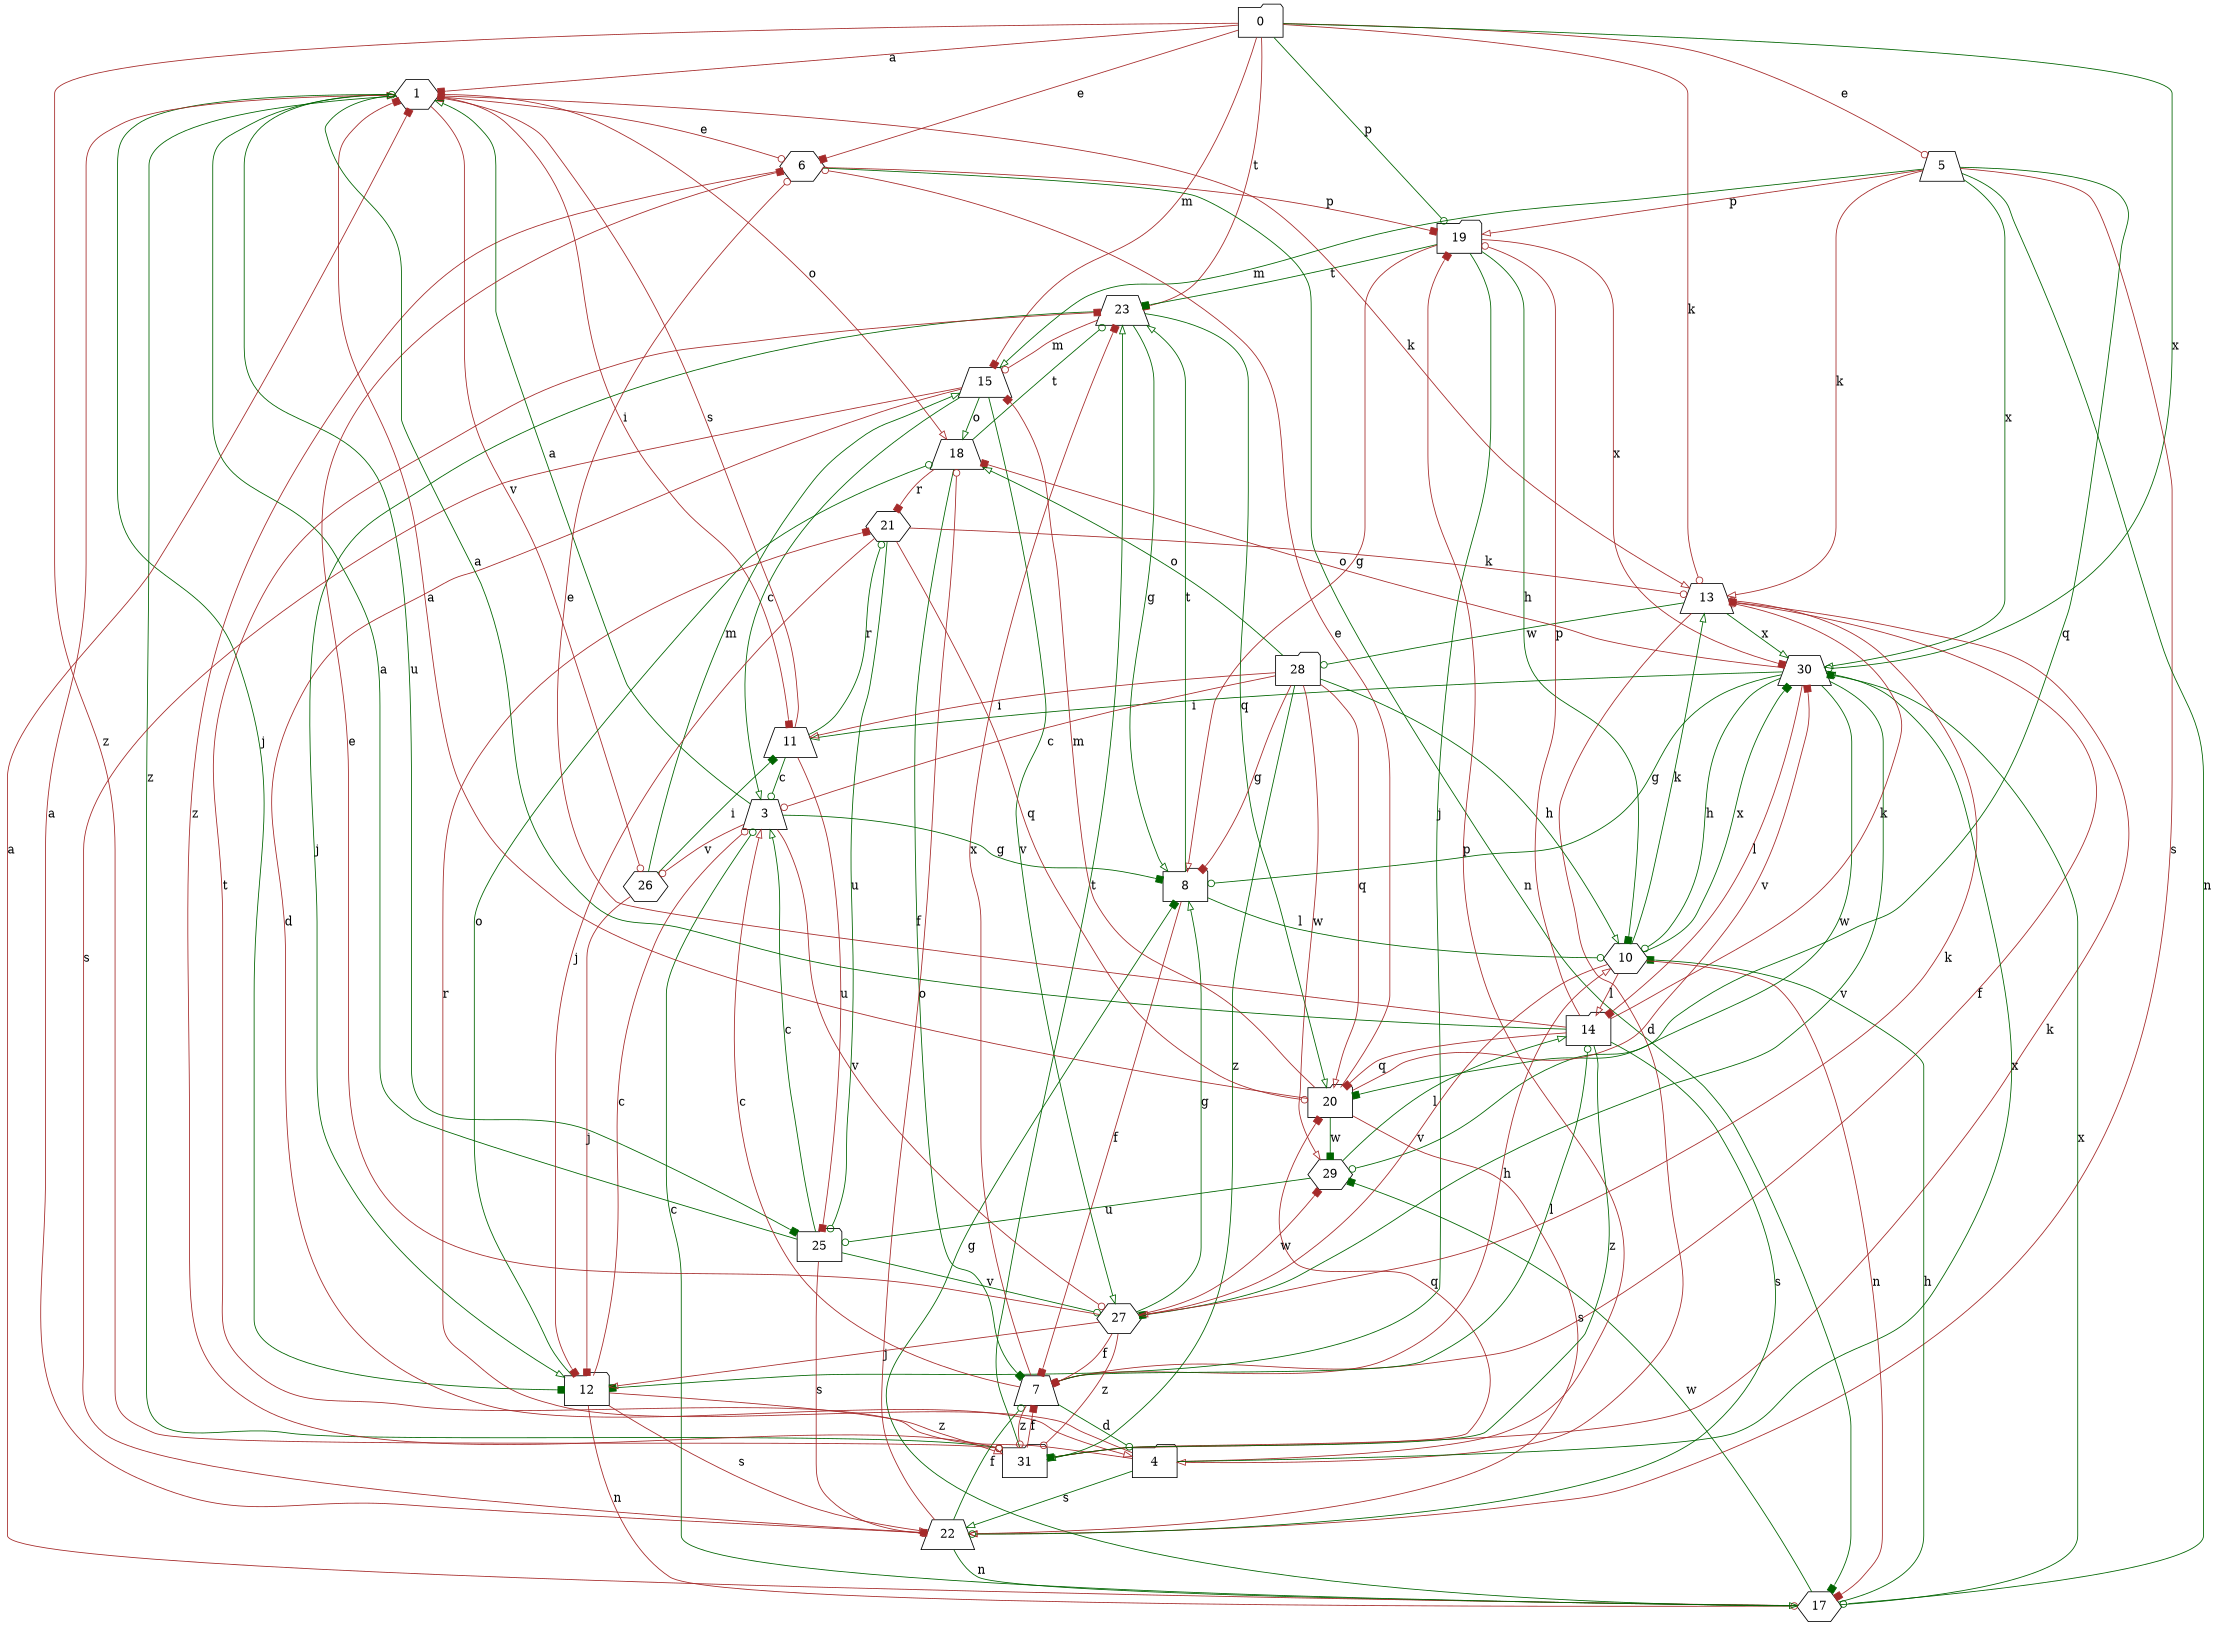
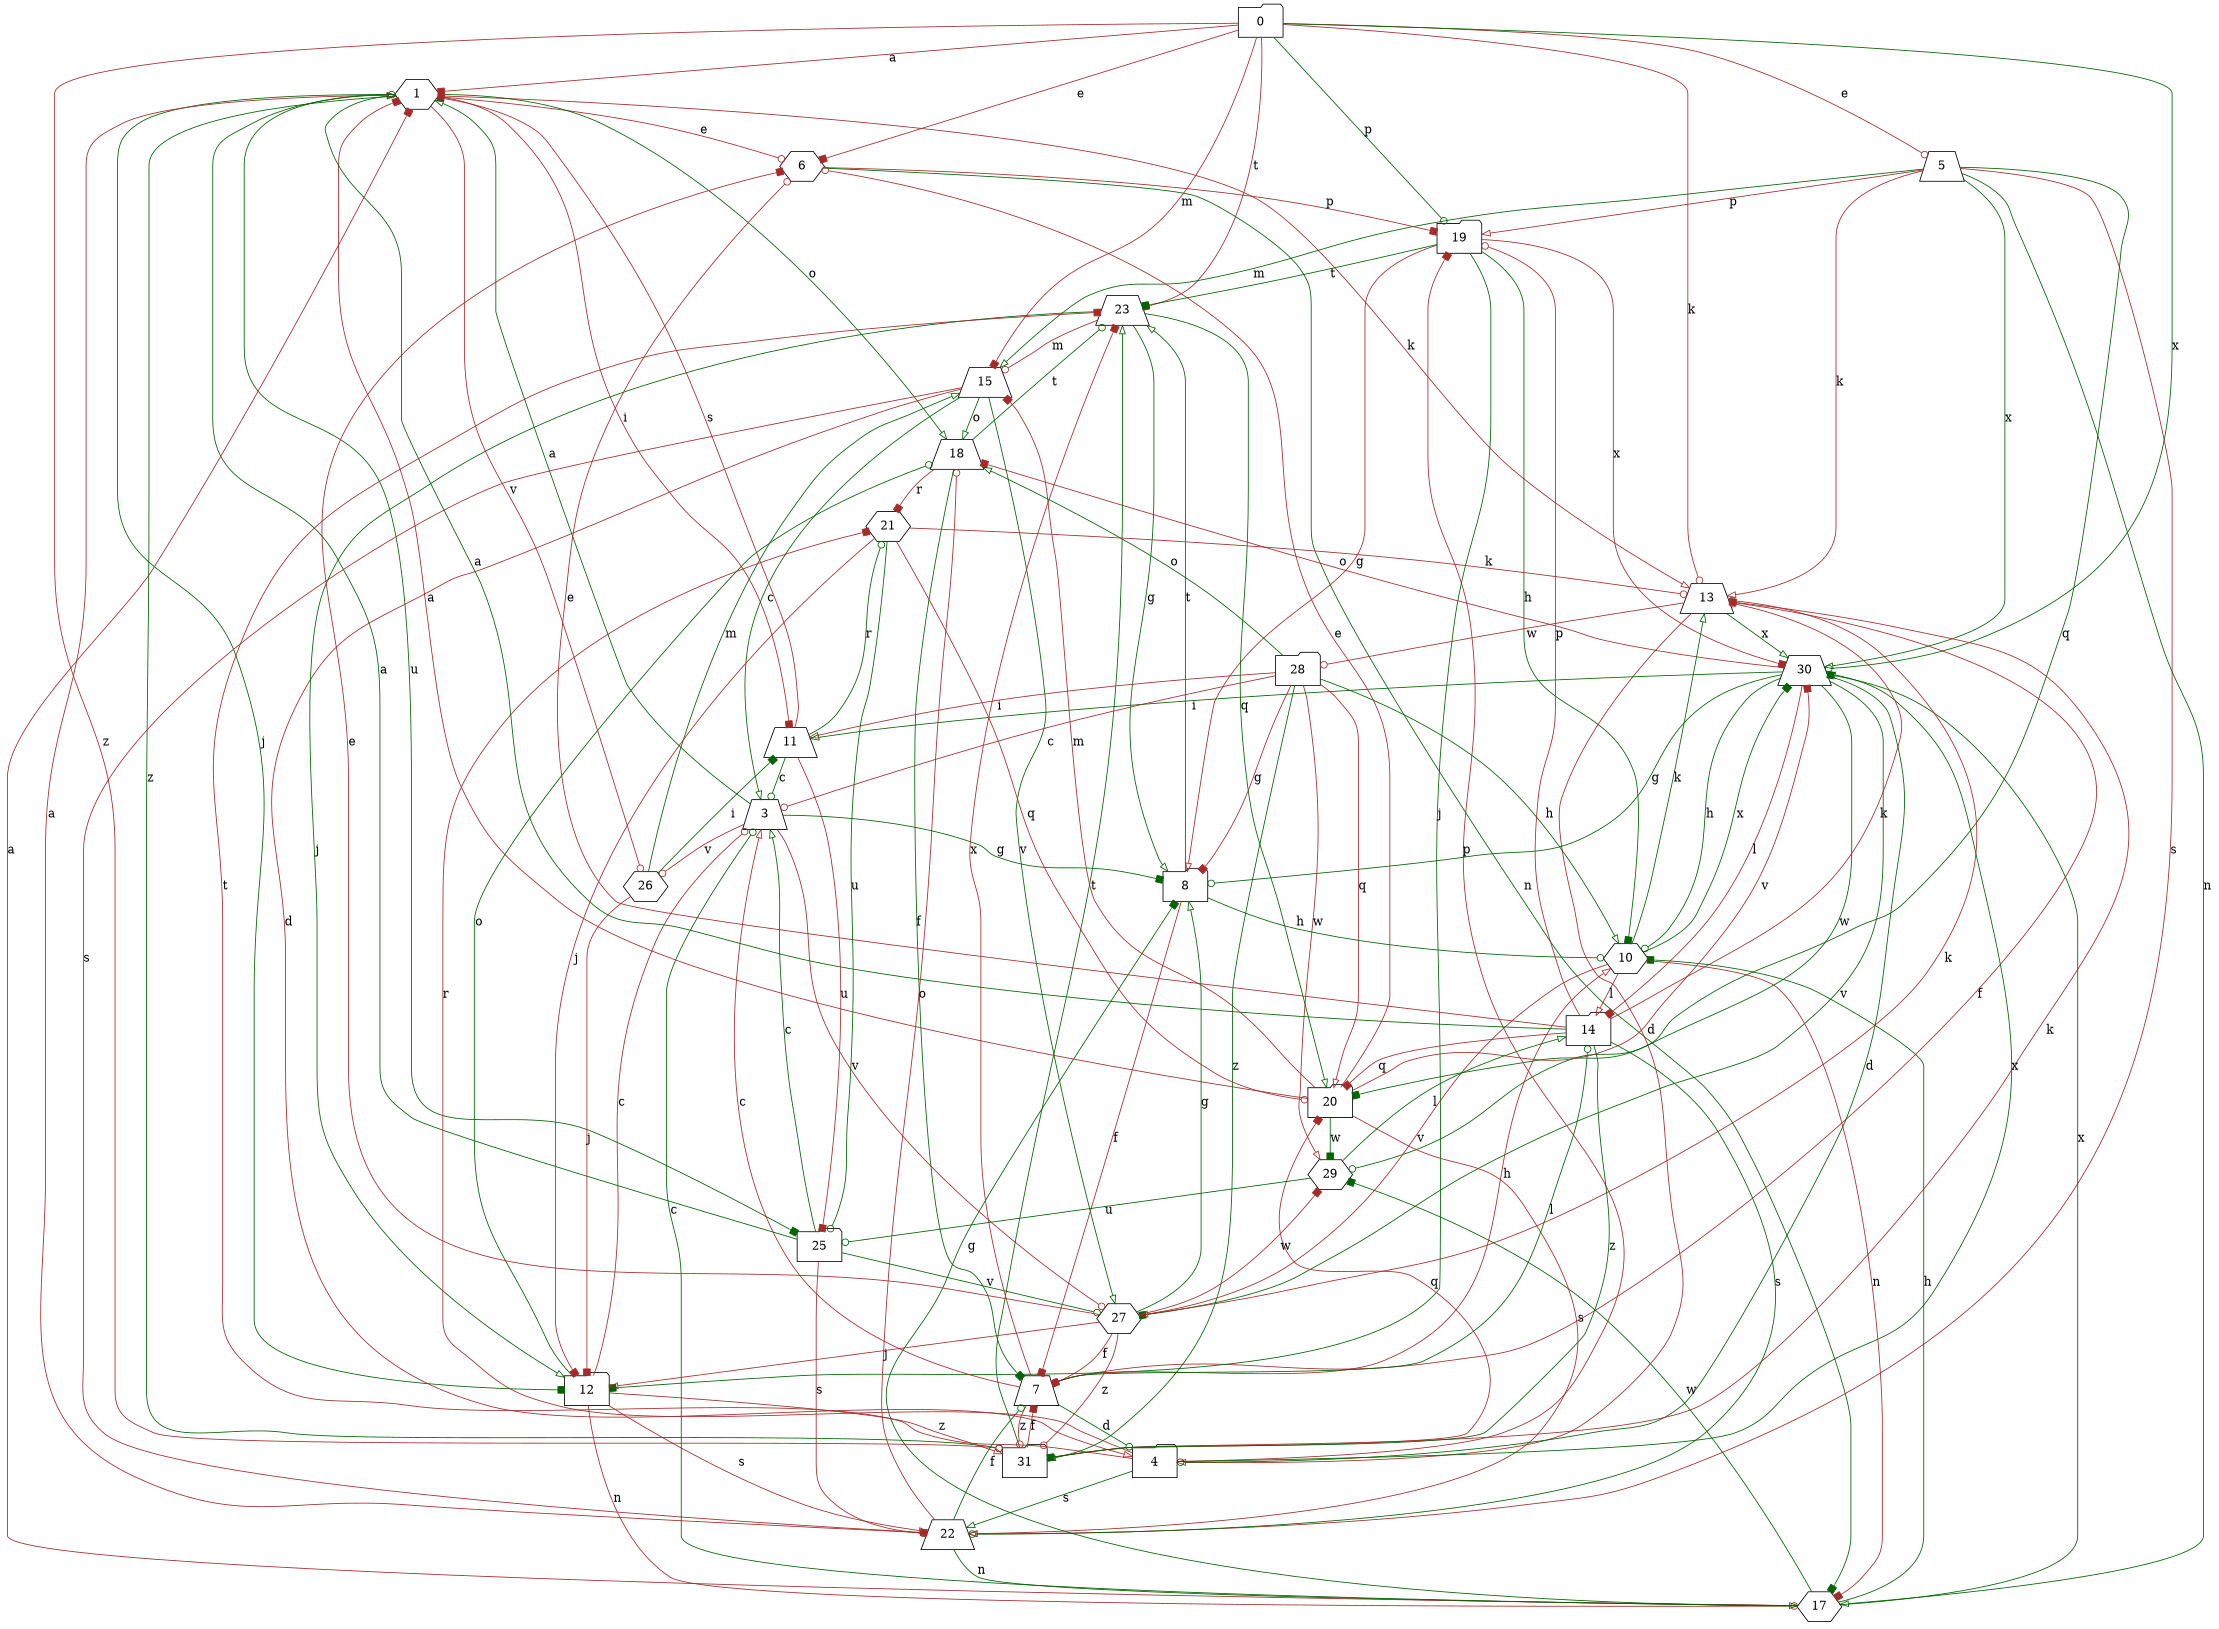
edge "1" -> "18": color brown -> darkgreen
edge "13" -> "28": color darkgreen -> brown
edge "8" -> "10": label "l" -> "h"
edge "5" -> "17": arrowhead odot -> onormal
edge "6" -> "31": removed, label "z"
edge "30" -> "4": added, label "d"
